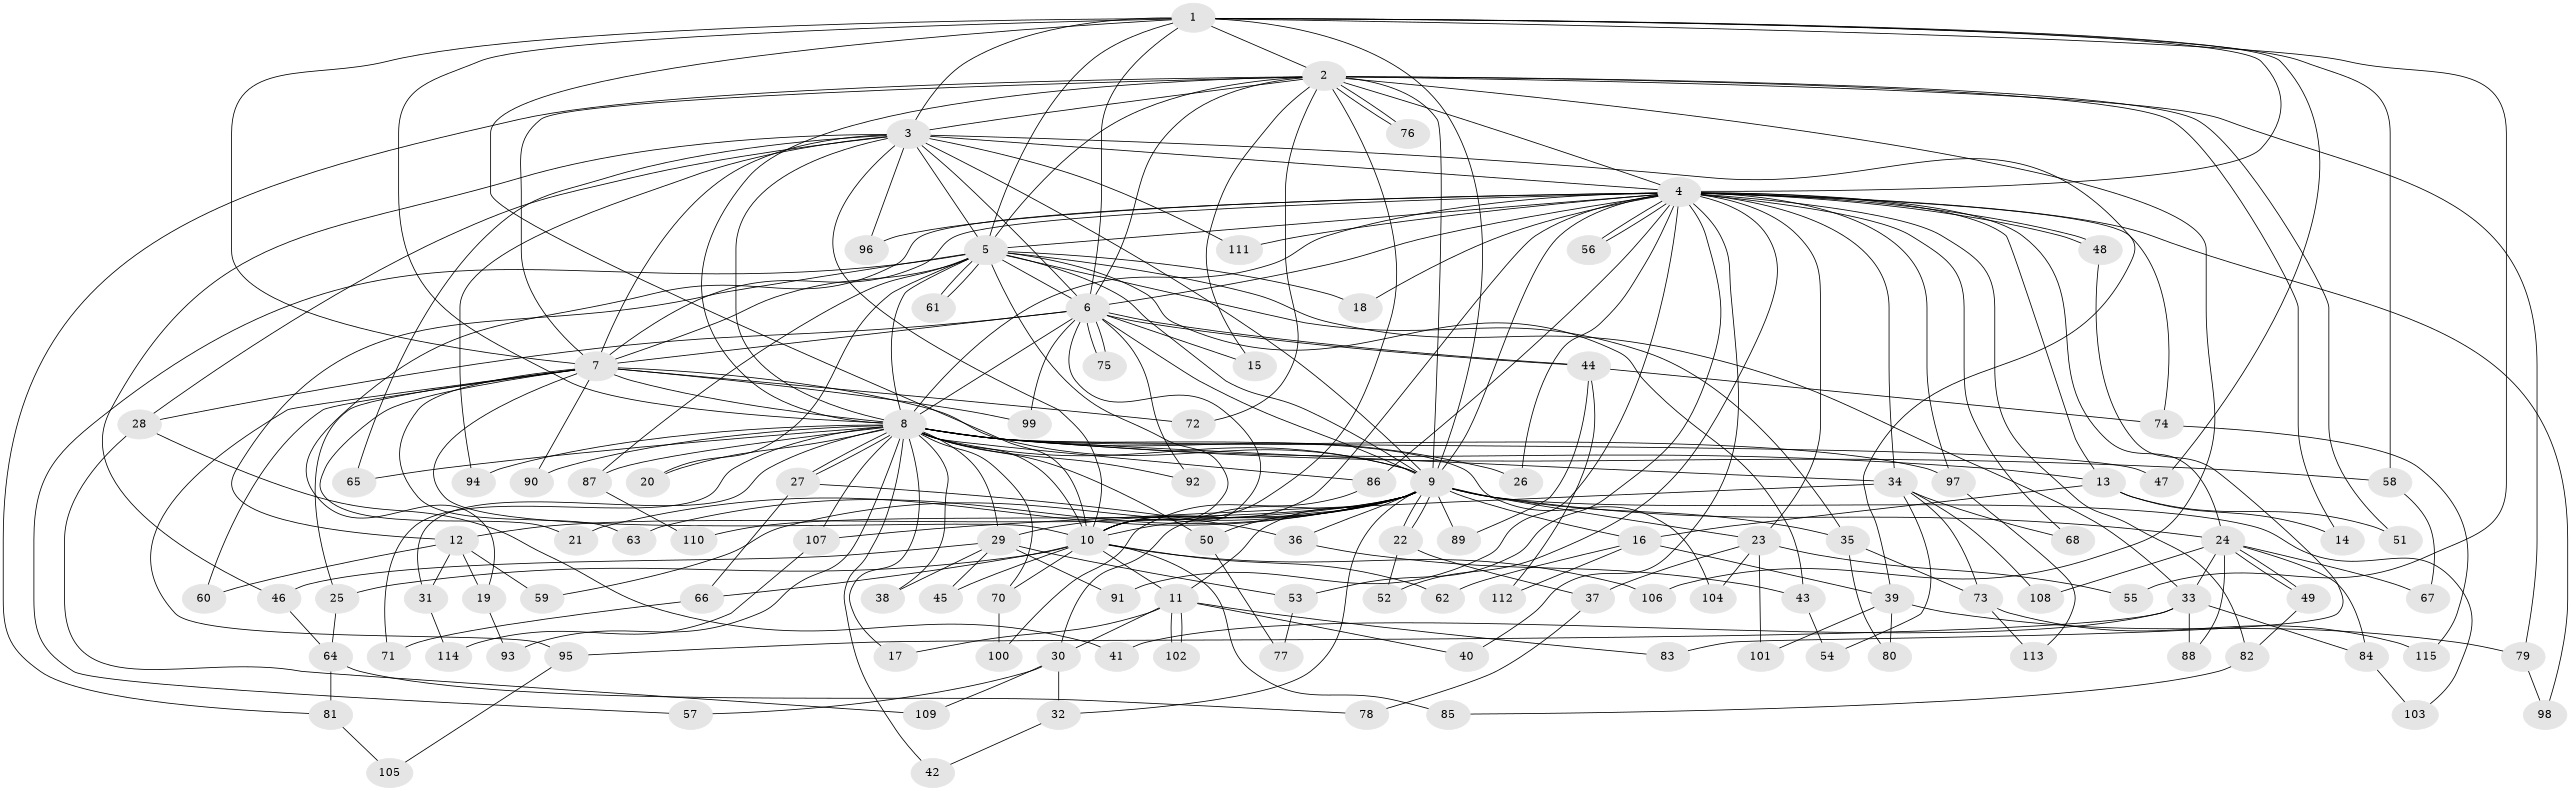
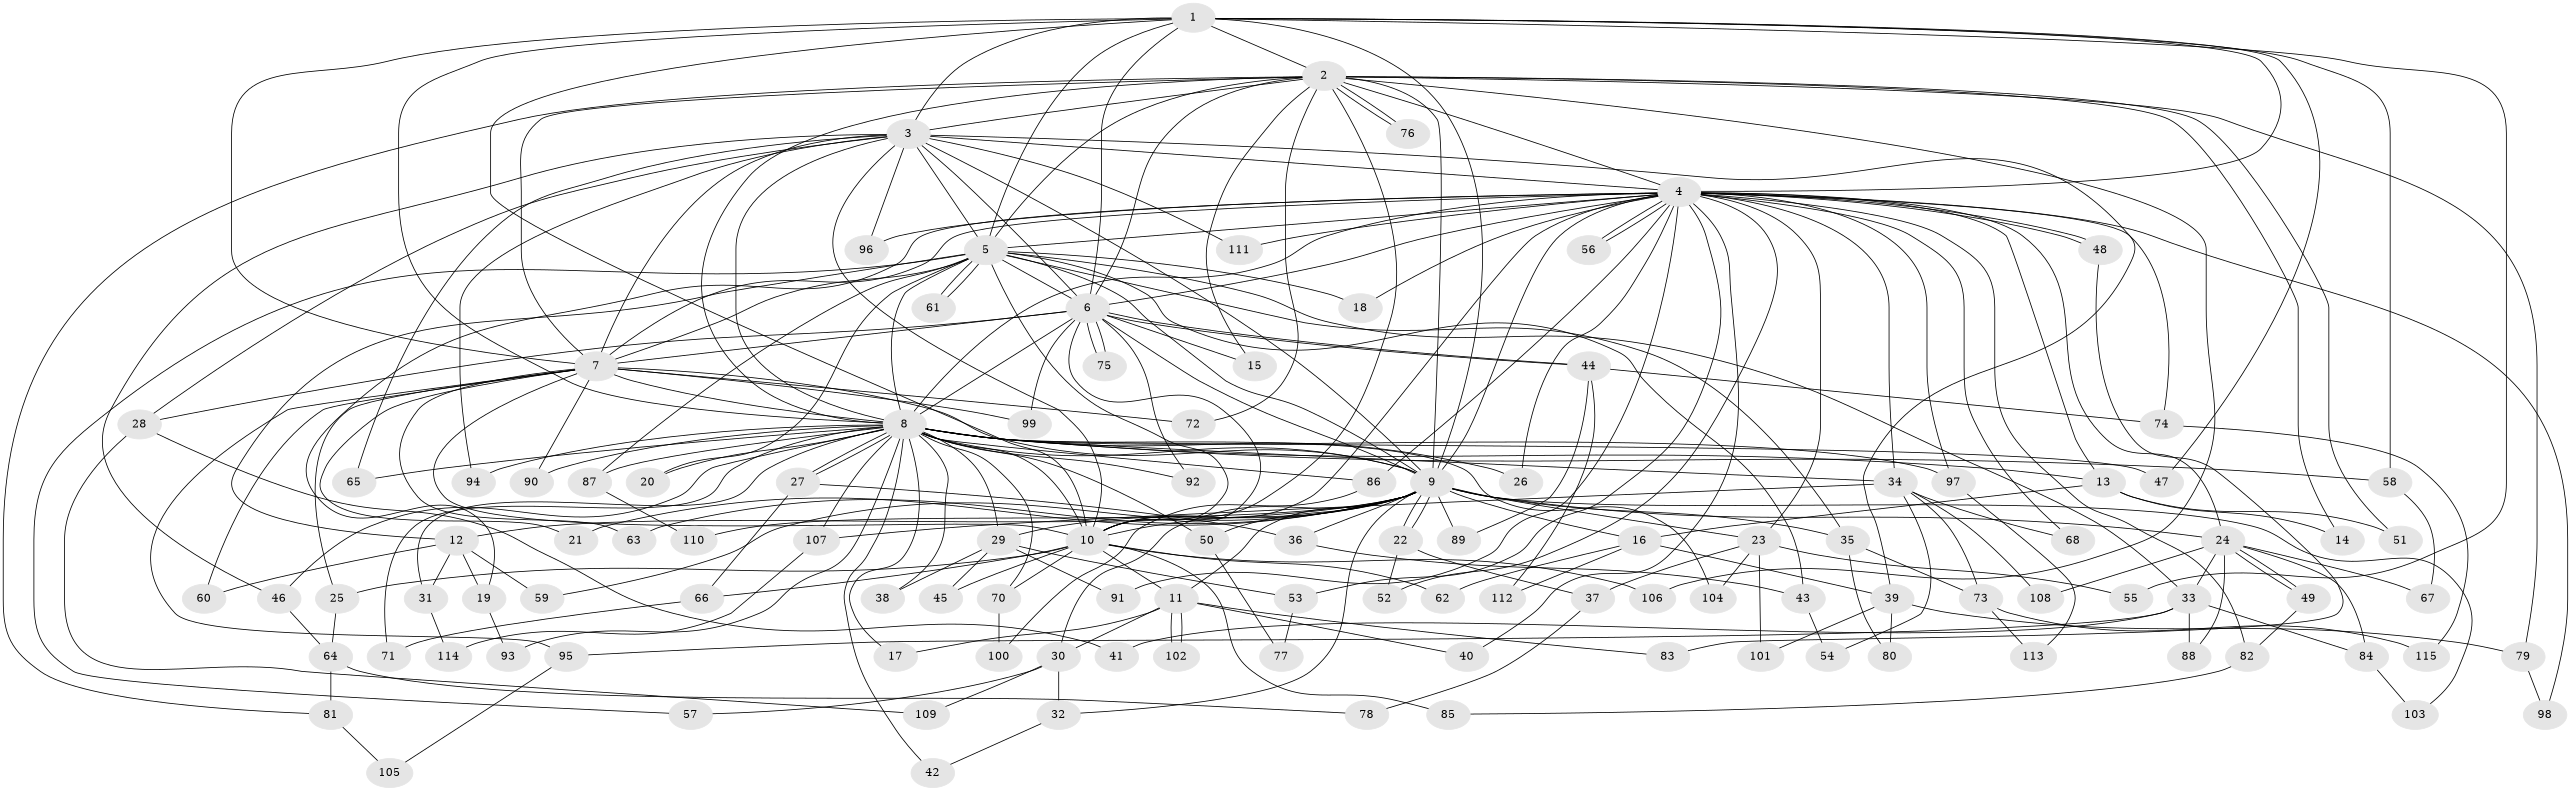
edge "29" -- "46": now "8" -- "46"
